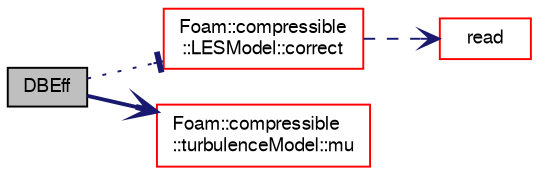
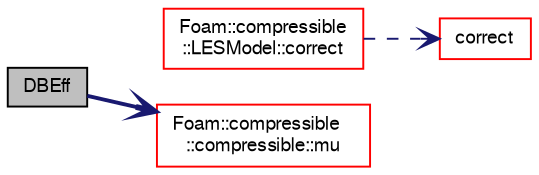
node "read": label "read" -> "correct"
edge "DBEff" -> "Foam::compressible ::LESModel::correct": removed
node "Foam::compressible ::turbulenceModel::mu": label "Foam::compressible ::turbulenceModel::mu" -> "Foam::compressible ::compressible::mu"
